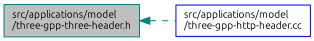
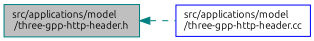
node "src/applications/model /three-gpp-three-header.h": label "src/applications/model /three-gpp-three-header.h" -> "src/applications/model /three-gpp-http-header.h"
